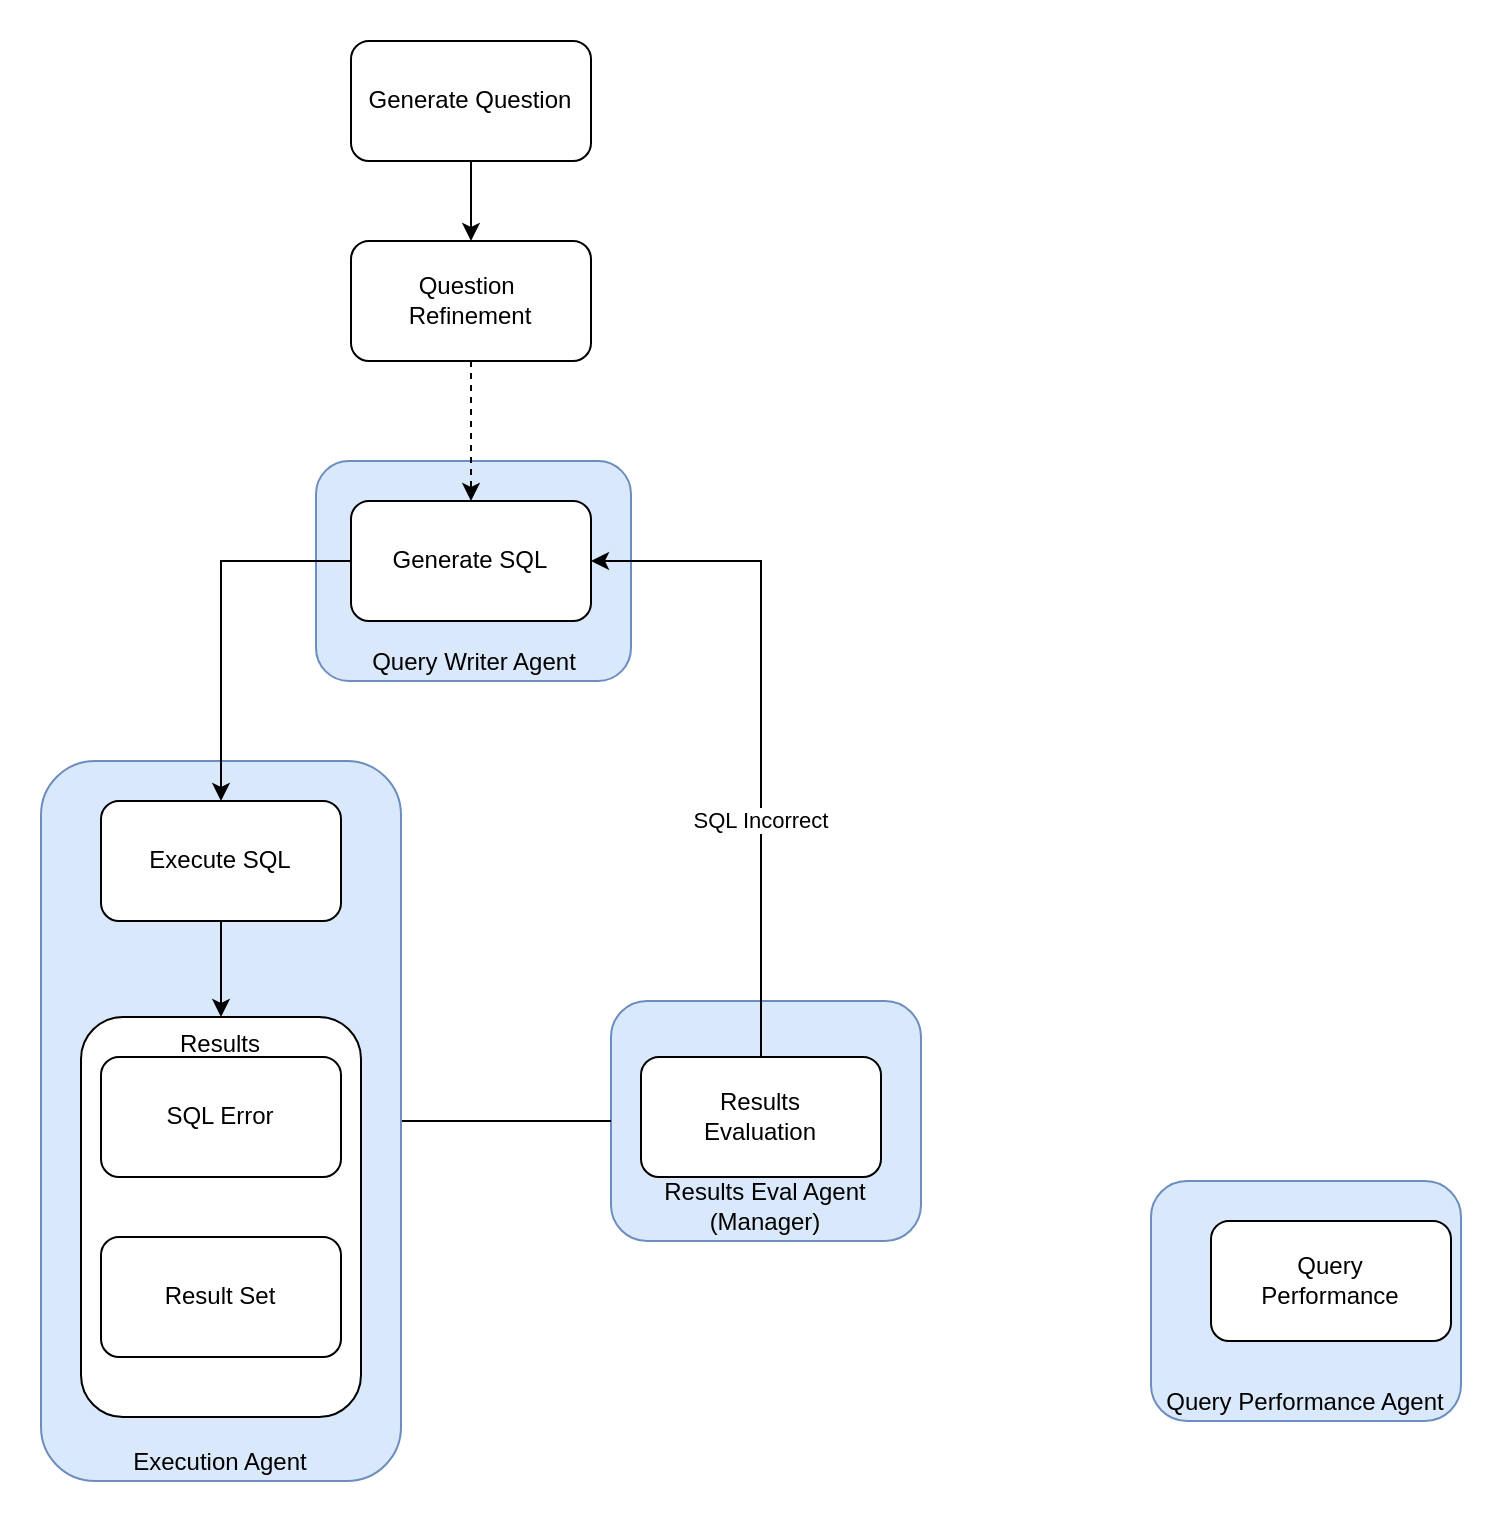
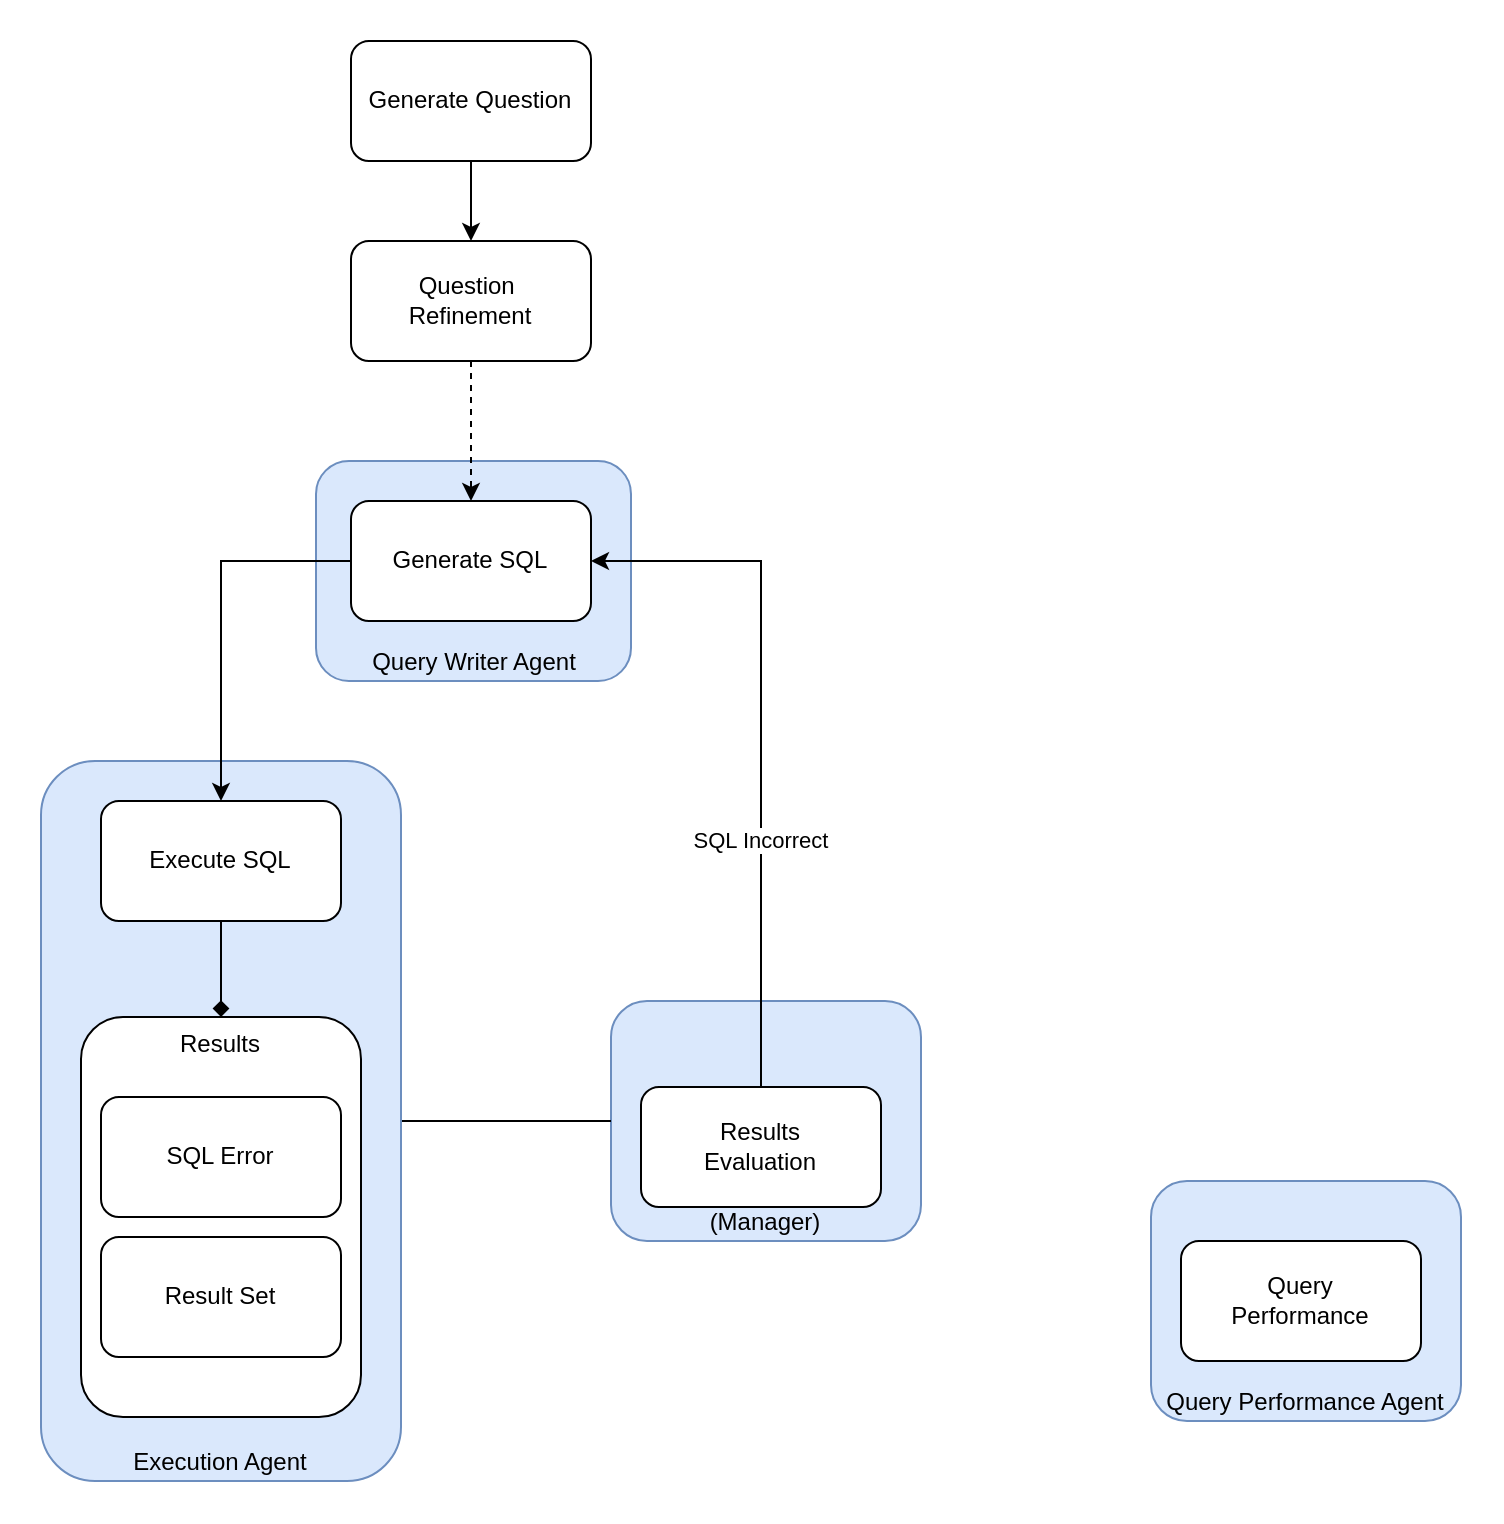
edge "Execute SQL" -> "Results": arrowhead classic -> diamond
node "SQL Error": moved (221, 1117) -> (221, 1157)
node "Results Evaluation": moved (761, 1117) -> (761, 1147)
node "Query Performance": moved (1331, 1281) -> (1301, 1301)
